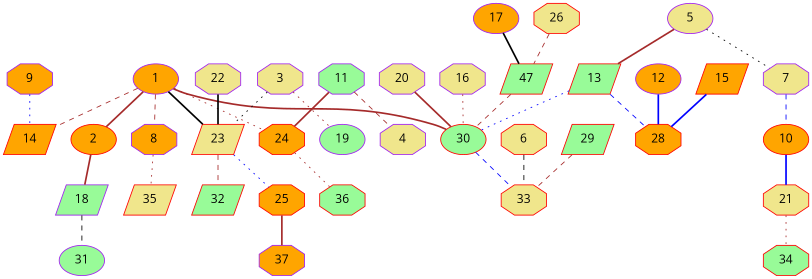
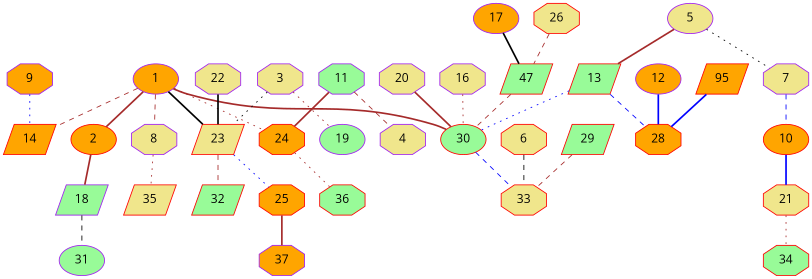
node "15": label "15" -> "95"
node "8": fillcolor orange -> khaki
